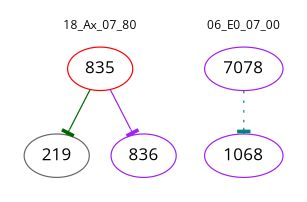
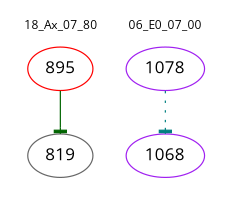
node "835": label "835" -> "895"
node "7078": label "7078" -> "1078"
node "219": label "219" -> "819"
node "836": removed
